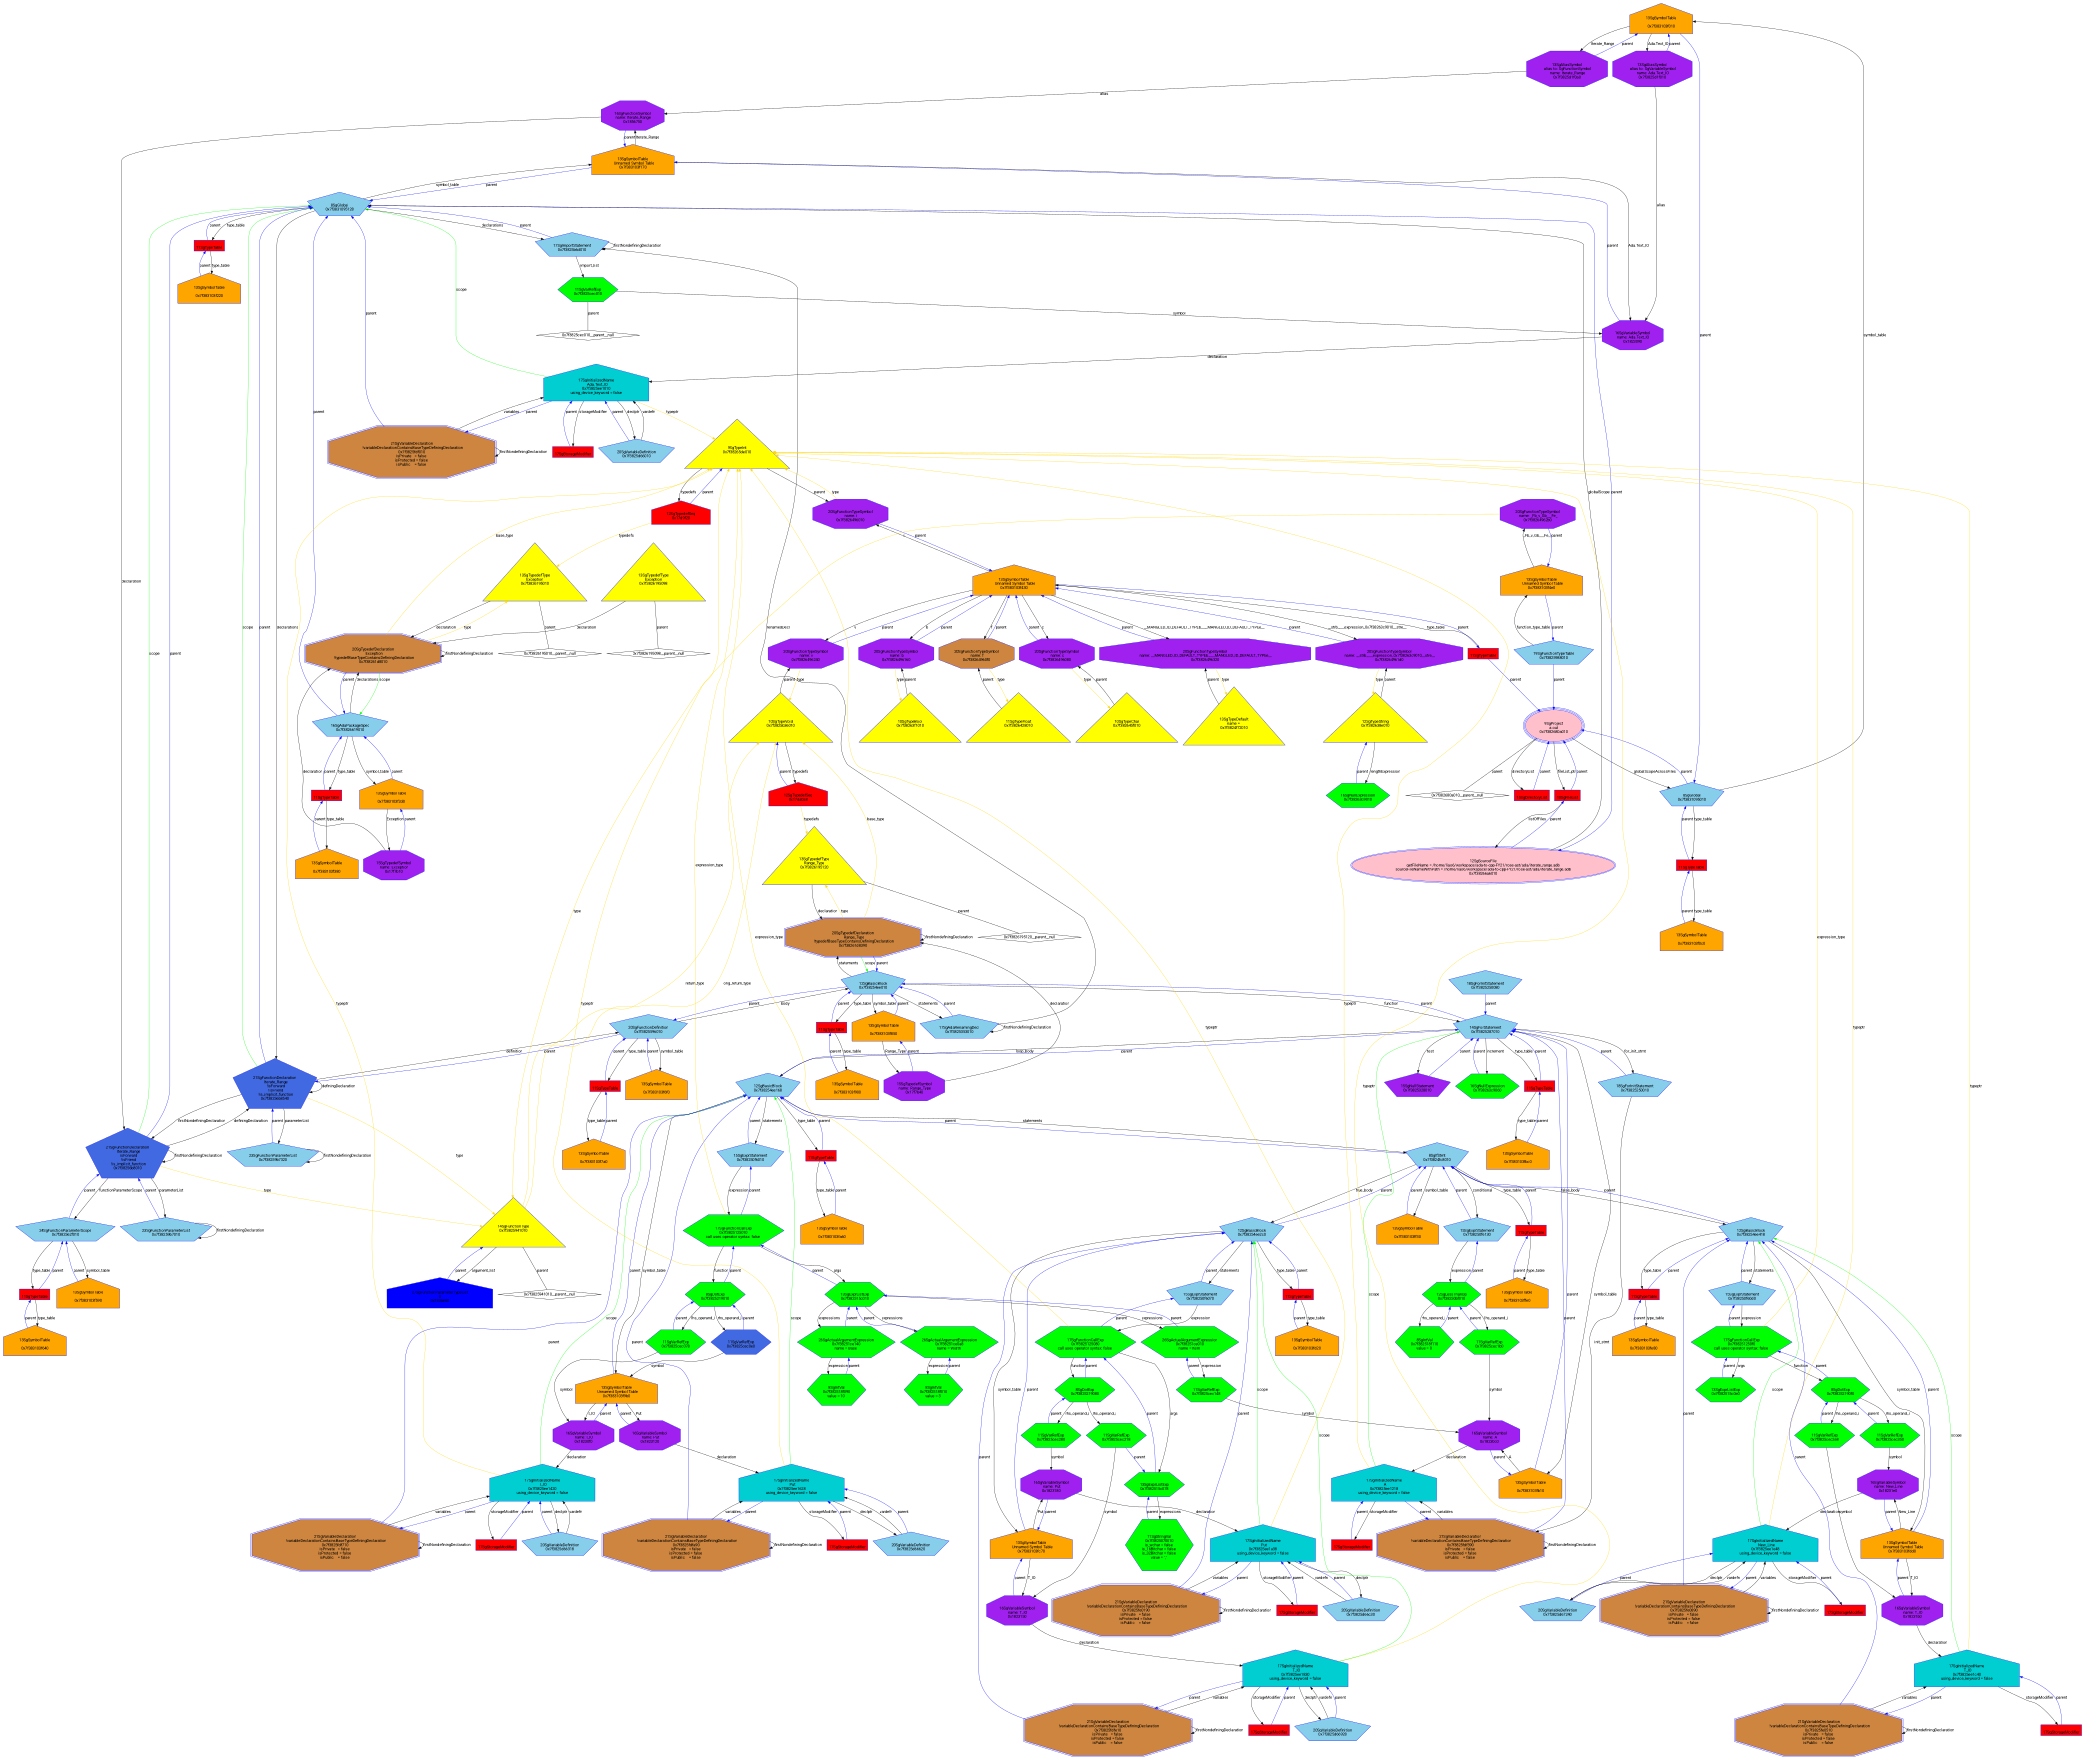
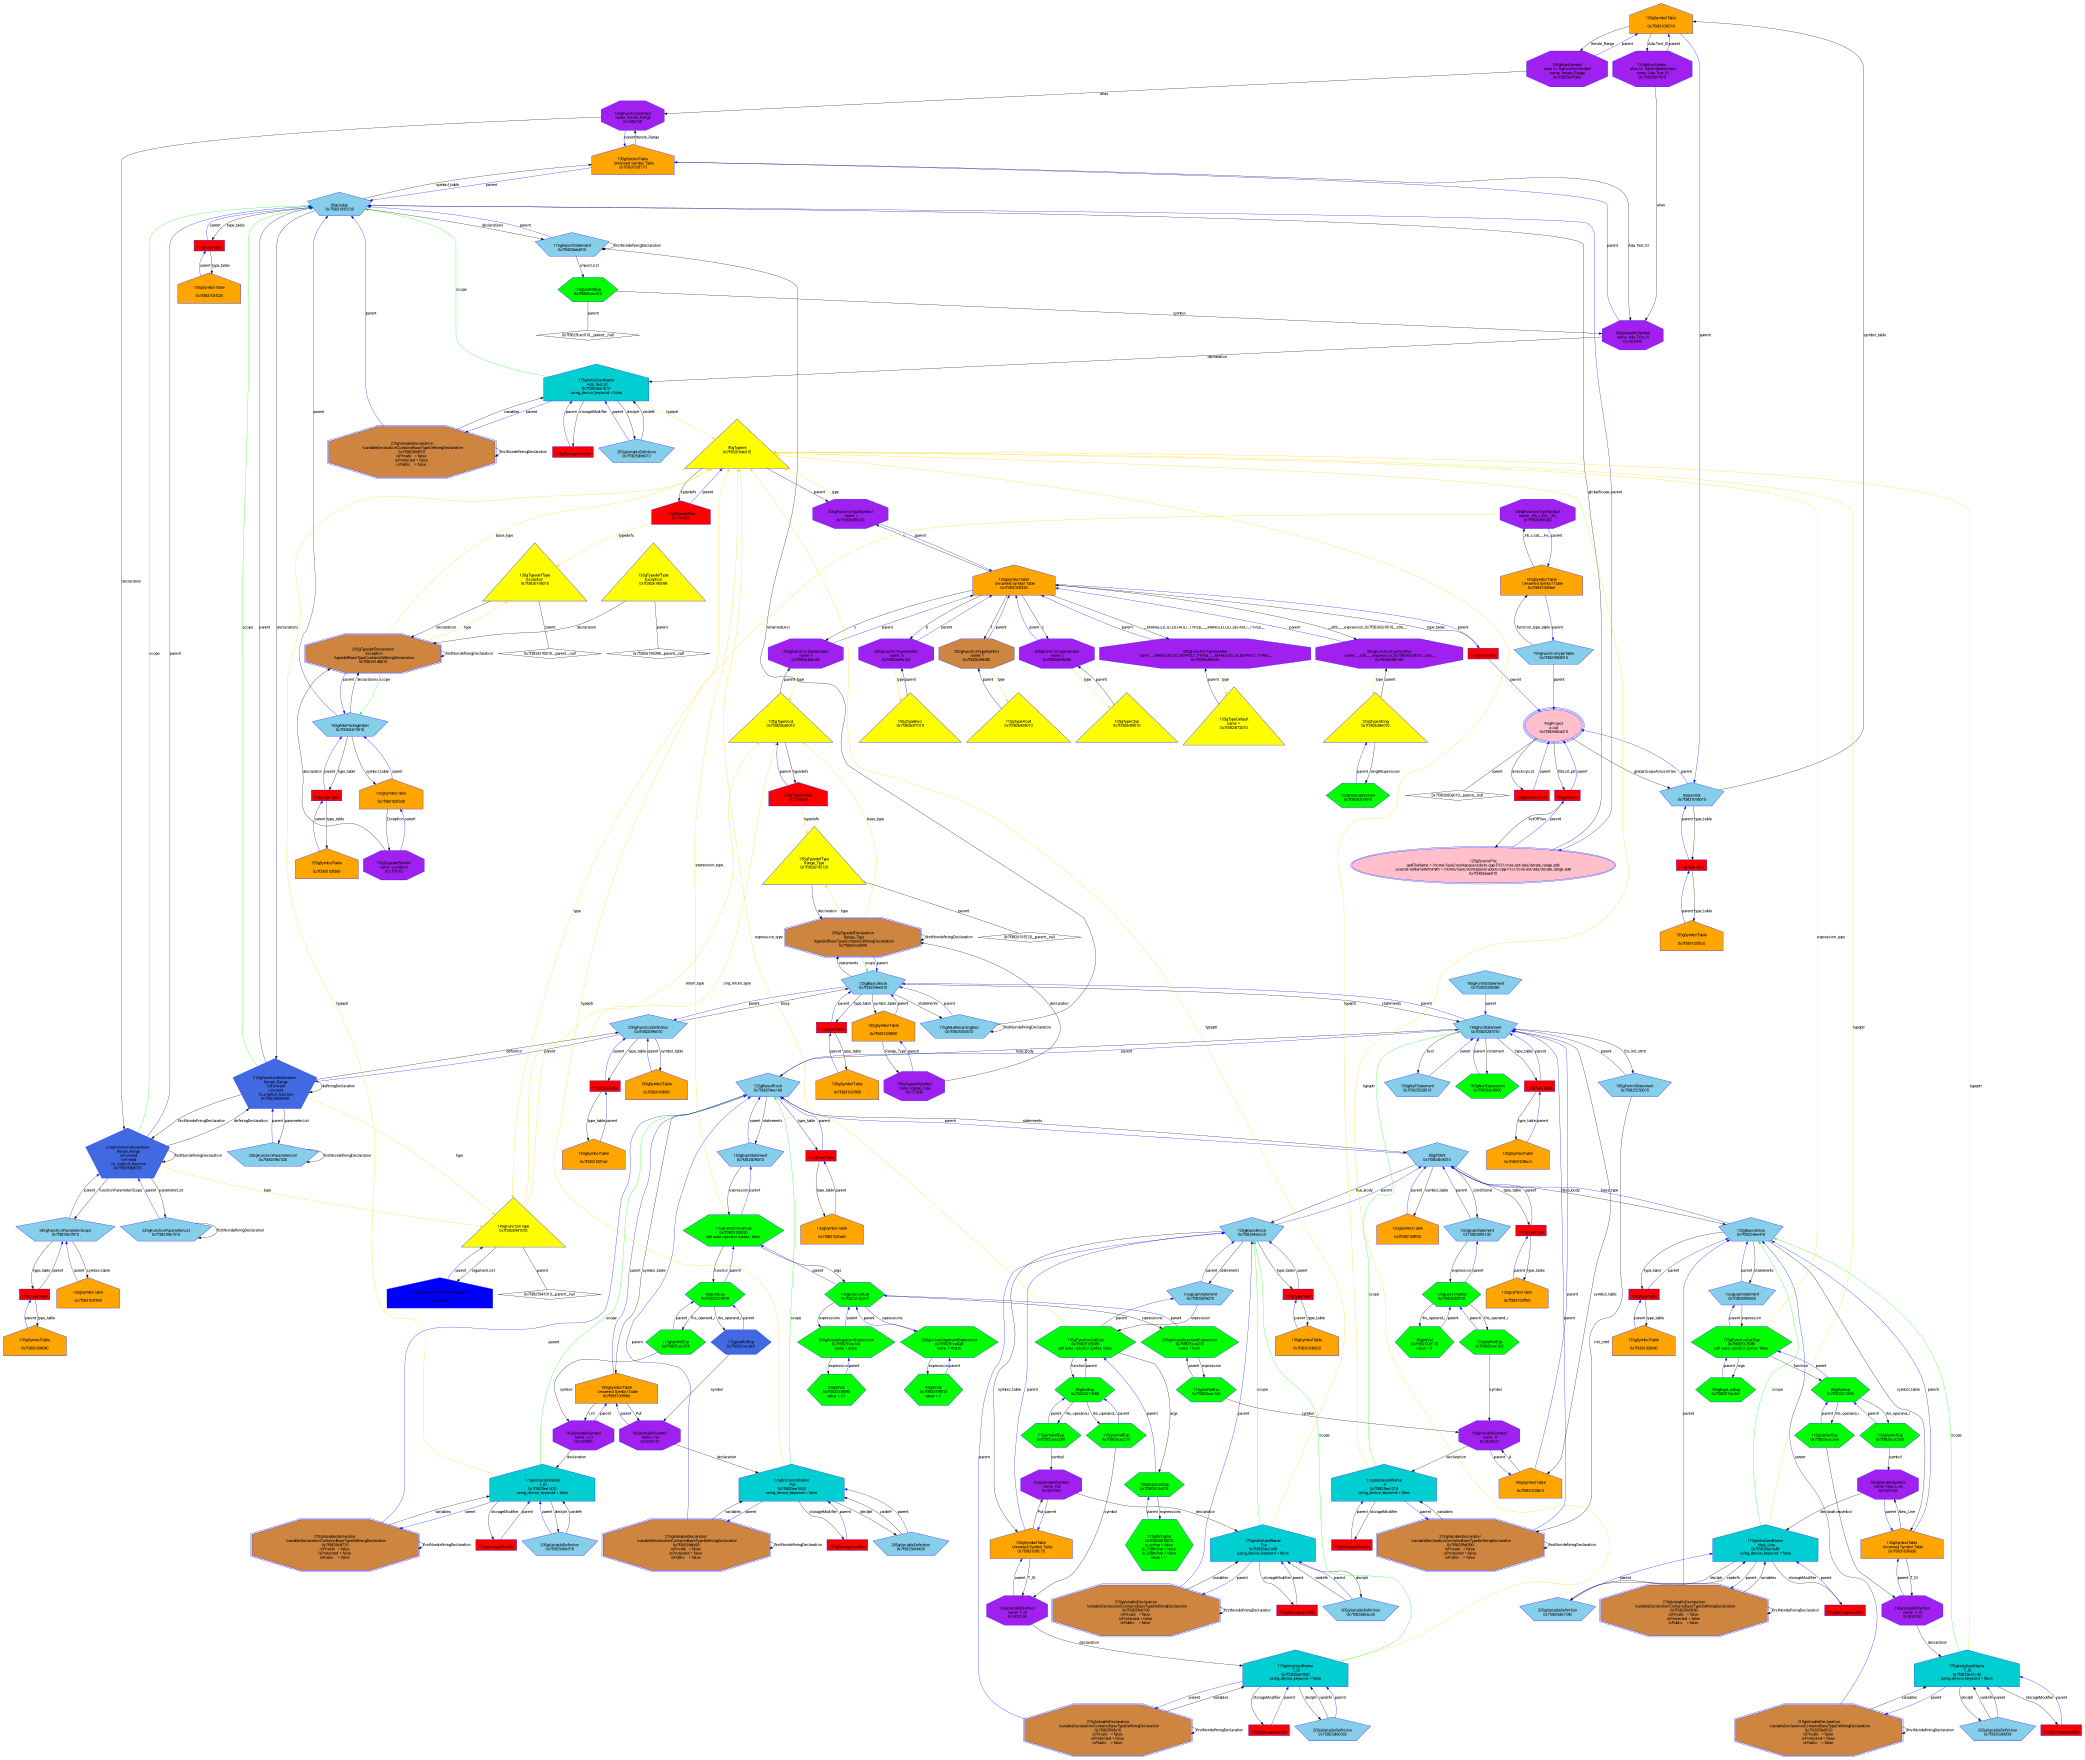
edge "12SgBasicBlock 0x7f38254ee010" -> "14SgForStatement 0x7f3825287010": label "function" -> "statements"
node "15SgNullStatement 0x7f3825328010": fillcolor purple -> skyblue
edge "12SgBasicBlock 0x7f38254ee418" -> "8SgIfStmt 0x7f3824fc8010": label "parent" -> "base_type"
edge "11SgVarRefExp 0x7f3825cec0e0" -> "13SgSymbolTable Unnamed Symbol Table 0x7f383103f9b0": now "11SgVarRefExp 0x7f3825cec0e0" -> "16SgVariableSymbol name: Put 0x1823120"
edge "11SgVarRefExp 0x7f3825cec218" -> "13SgExprListExp 0x7f382515c078": now "11SgVarRefExp 0x7f3825cec218" -> "8SgDotExp 0x7f3825219080"
node "20SgVariableDefinition 0x7f3825d66f38": added
